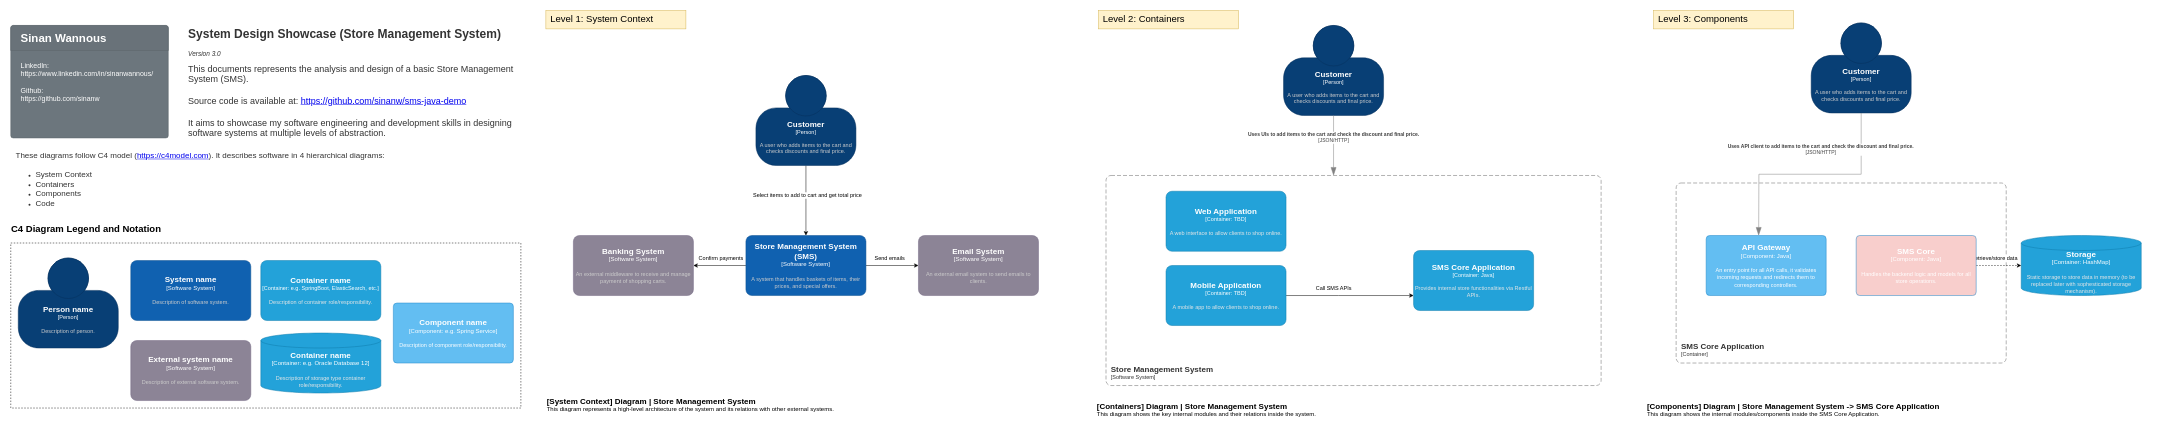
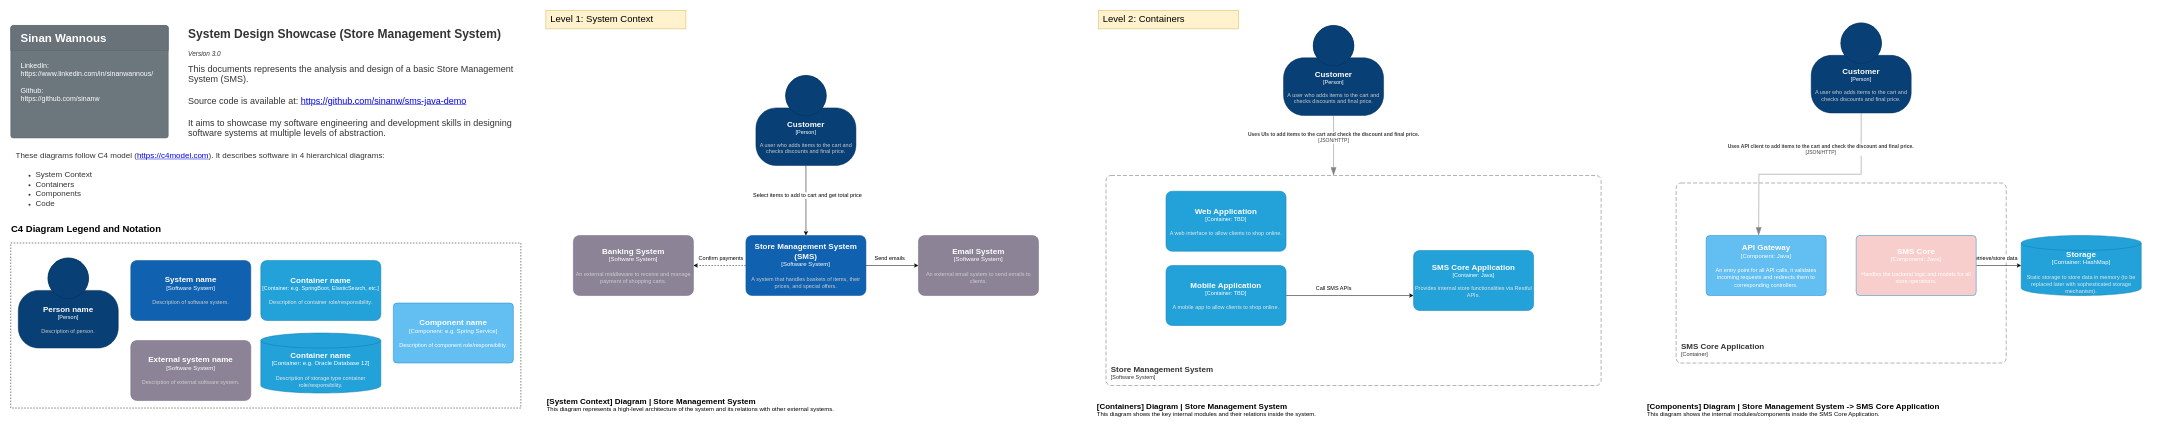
node "Level 3: Components": removed
edge "Store Management System (SMS) [Software System] A system that handles baskets of items, their prices, and special offers." -> "Banking System [Software System] An external middleware to receive and manage payment of shopping carts.": style solid -> dashed
edge "SMS Core [Component: Java] Handles the backend logic and models for all store operations." -> "Storage [Container: HashMap] Static storage to store data in memory (to be replaced later with sophesticated storage mechanism).": style dashed -> solid
